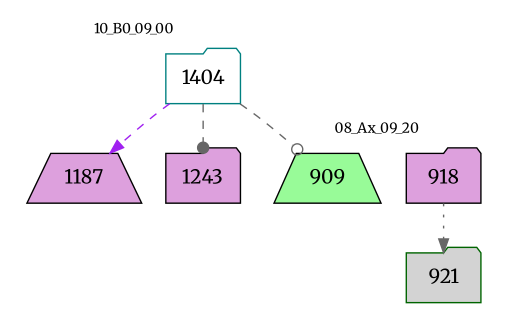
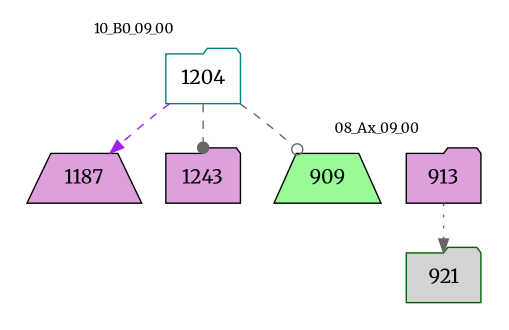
node "1404": label "1404" -> "1204"
cluster "08_Ax_09_20": label "08_Ax_09_20" -> "08_Ax_09_00"
node "918": label "918" -> "913"
